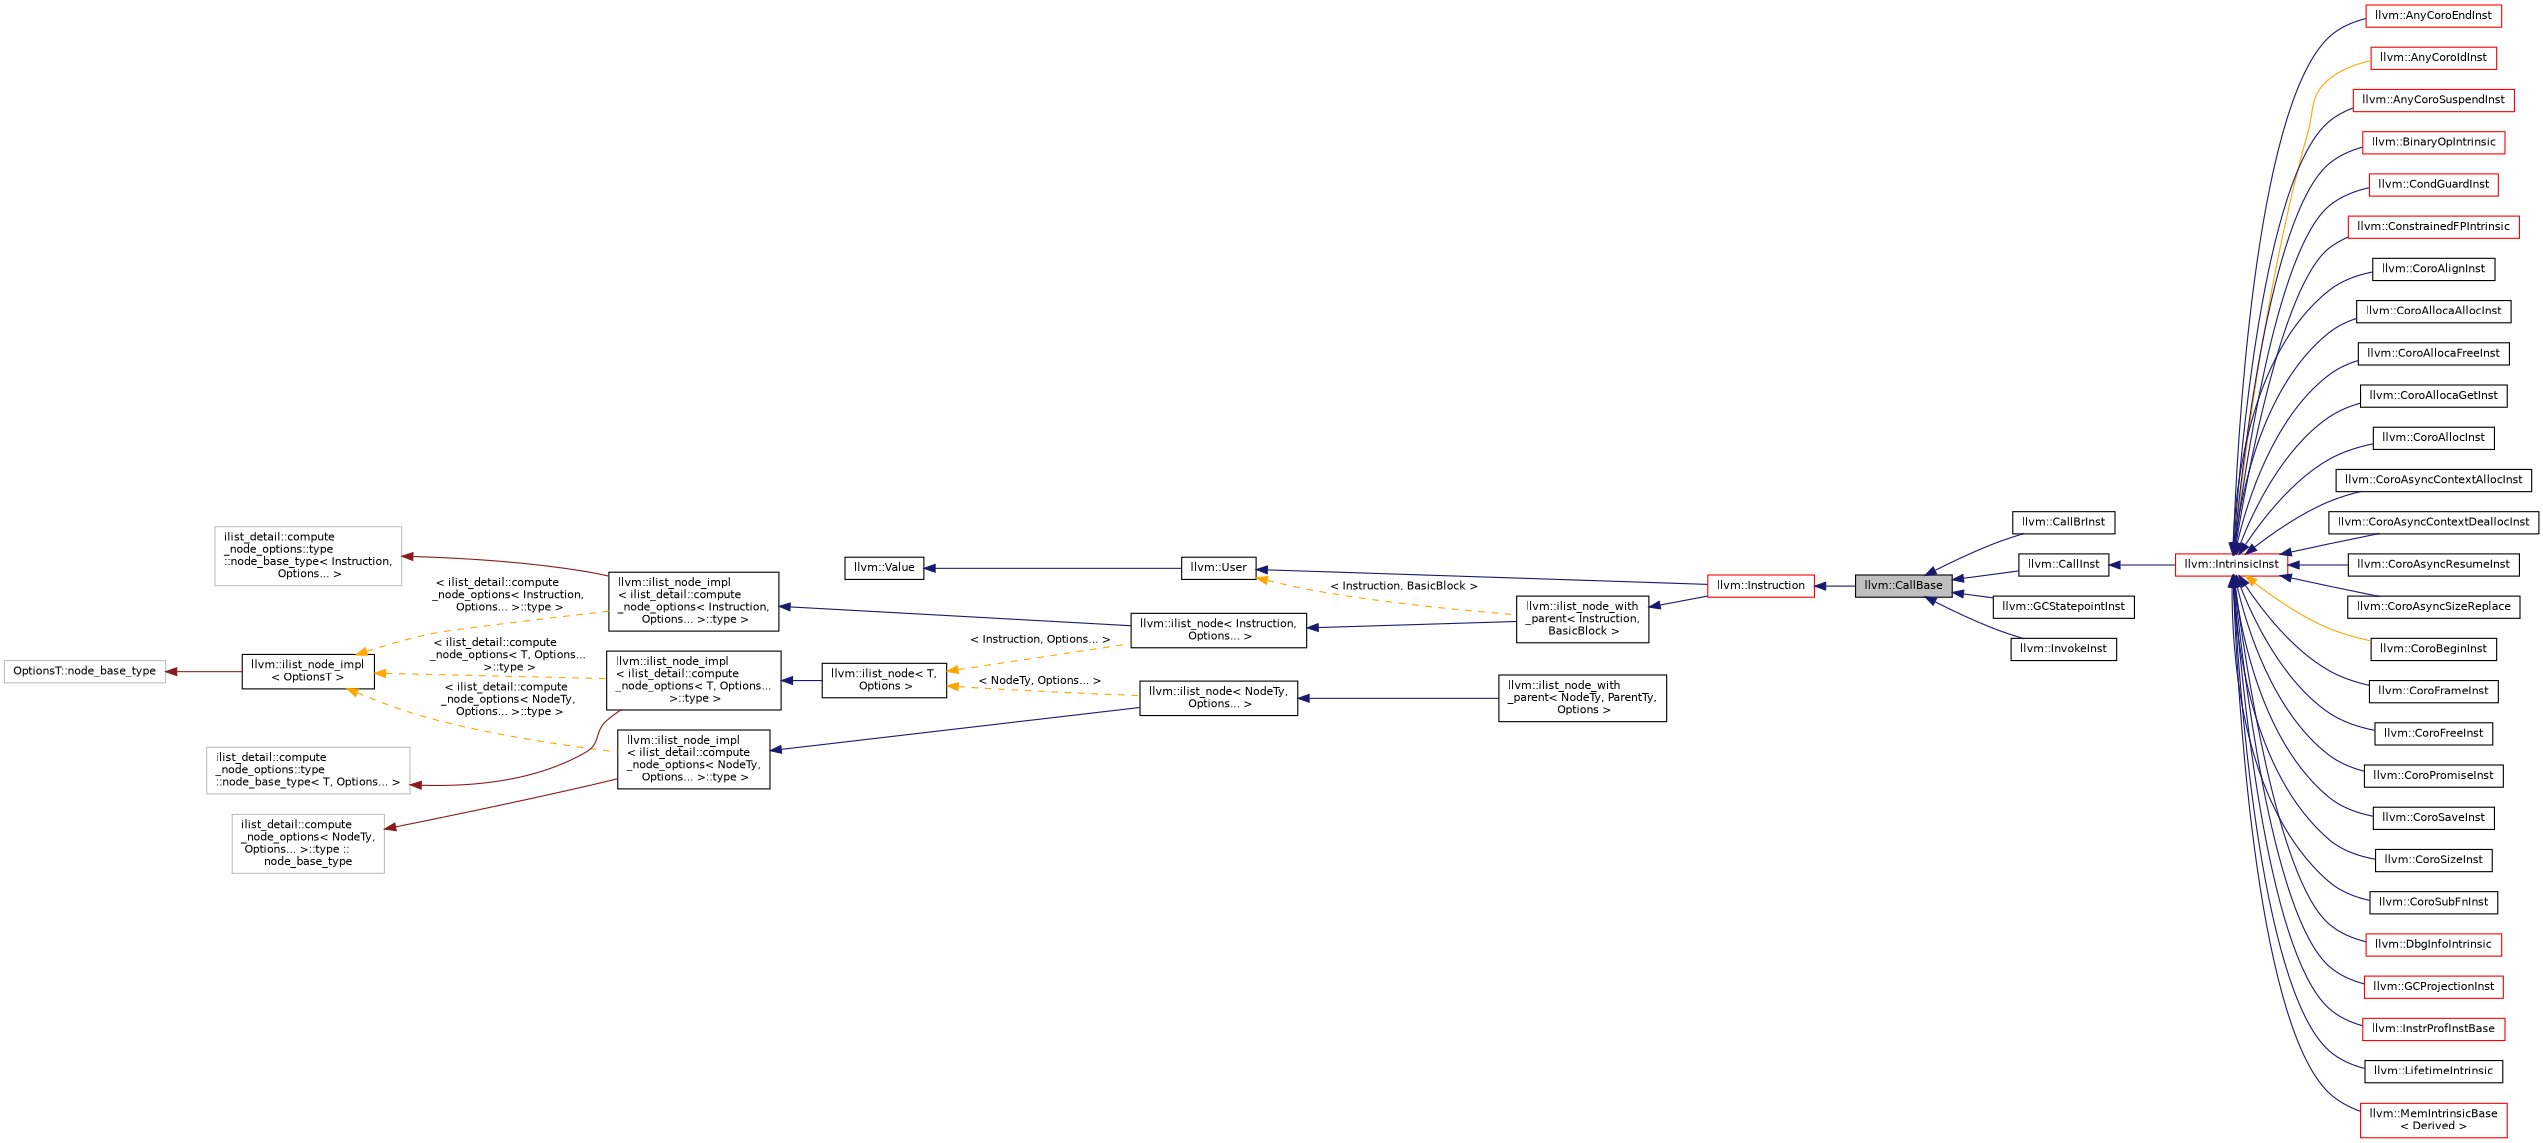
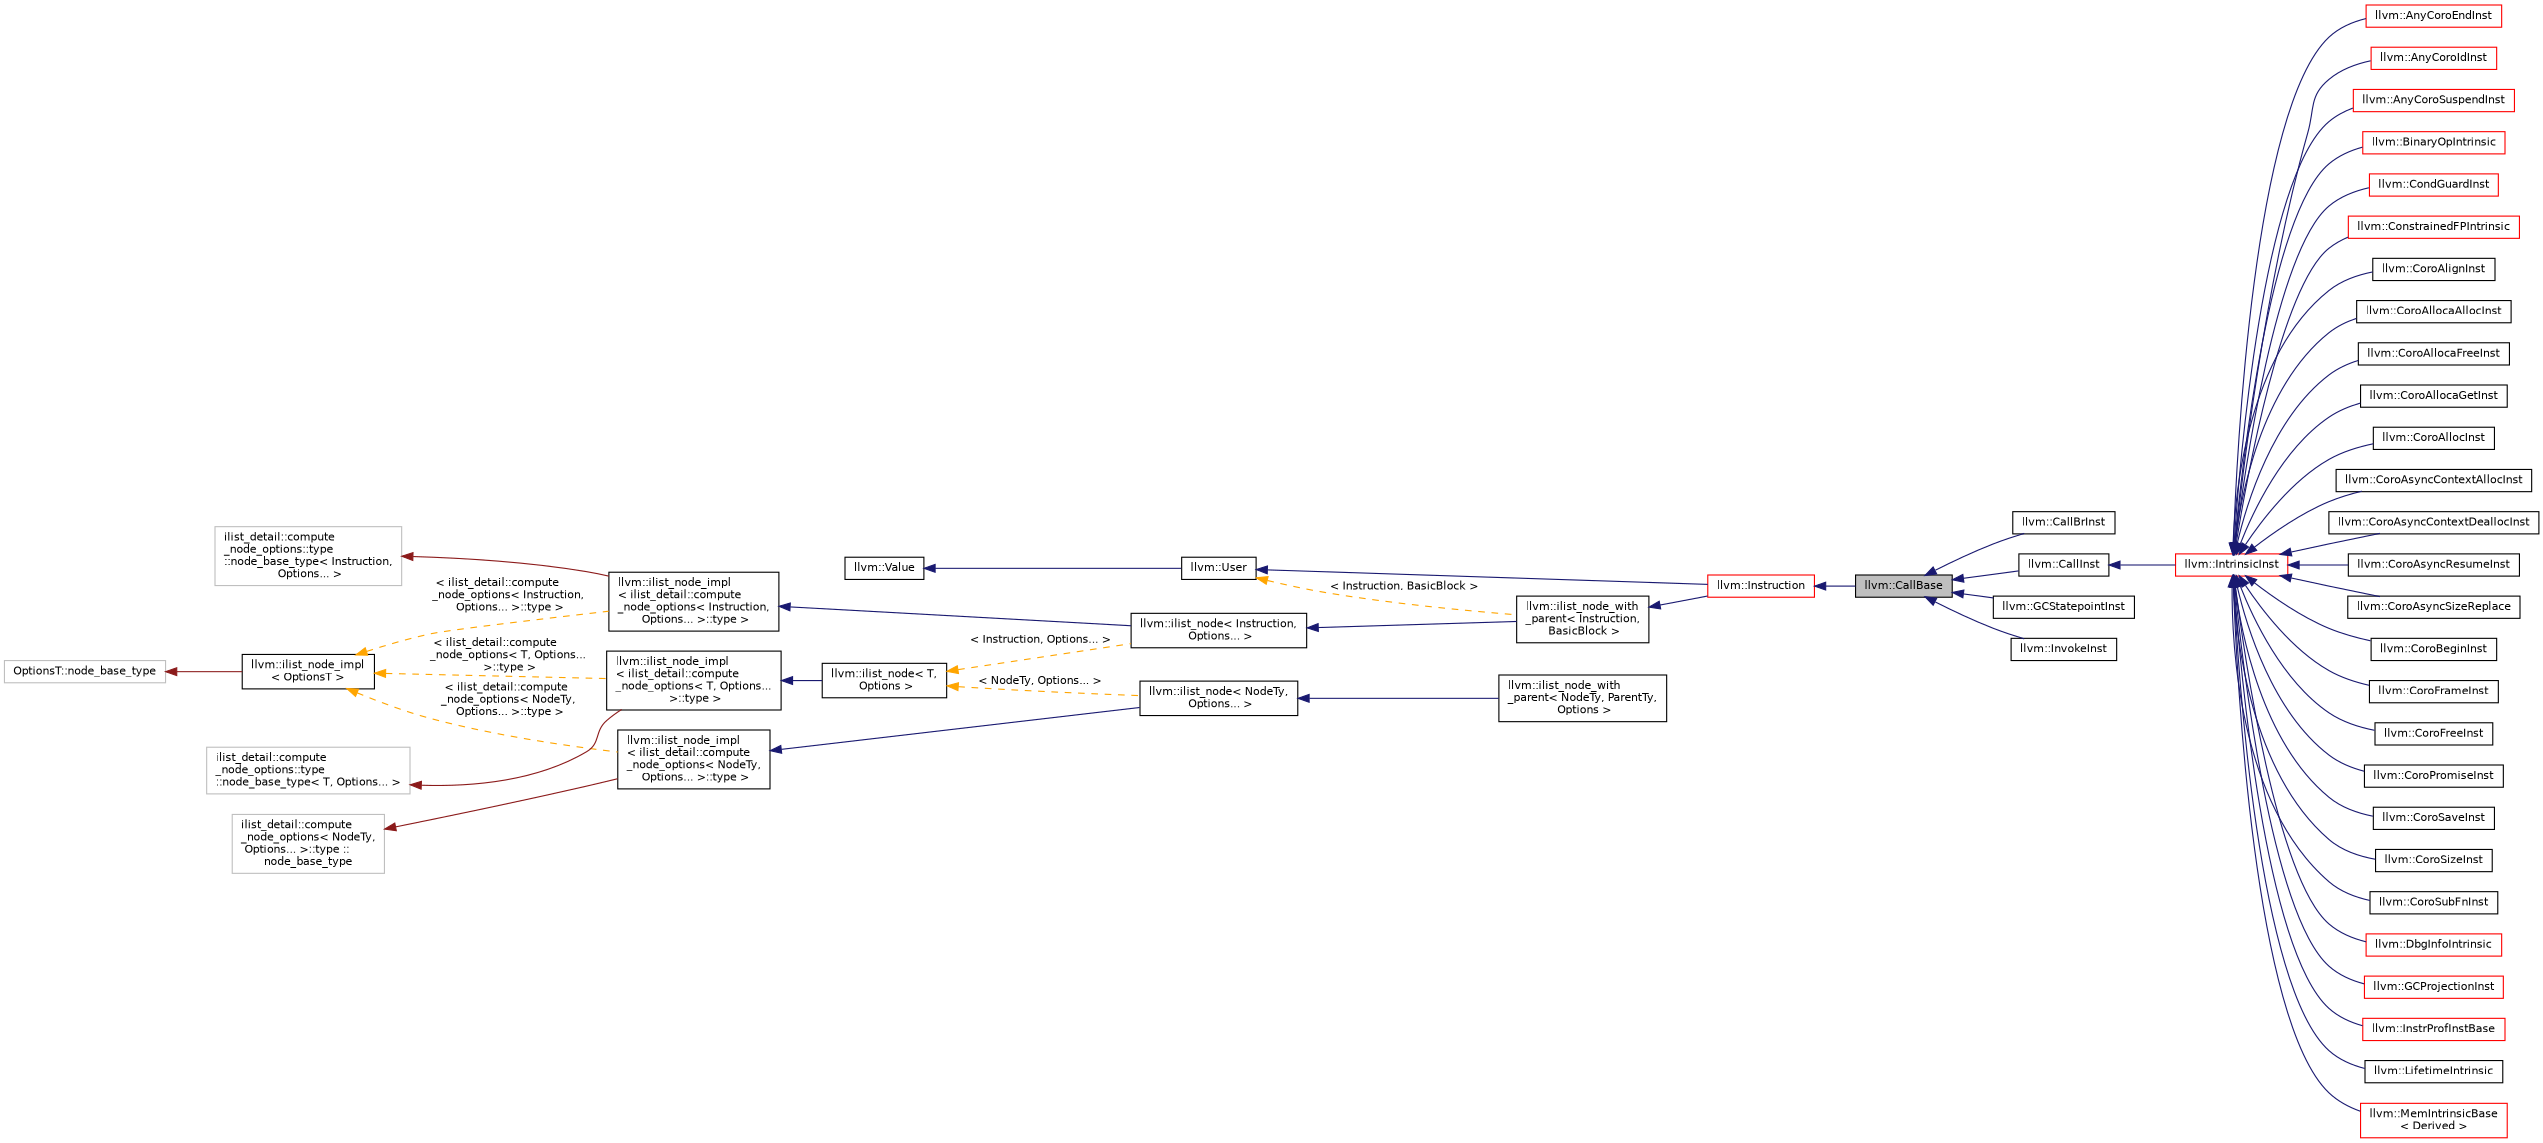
edge "llvm::AnyCoroIdInst" -> "llvm::IntrinsicInst": color orange -> midnightblue
edge "llvm::CoroBeginInst" -> "llvm::IntrinsicInst": color orange -> midnightblue
